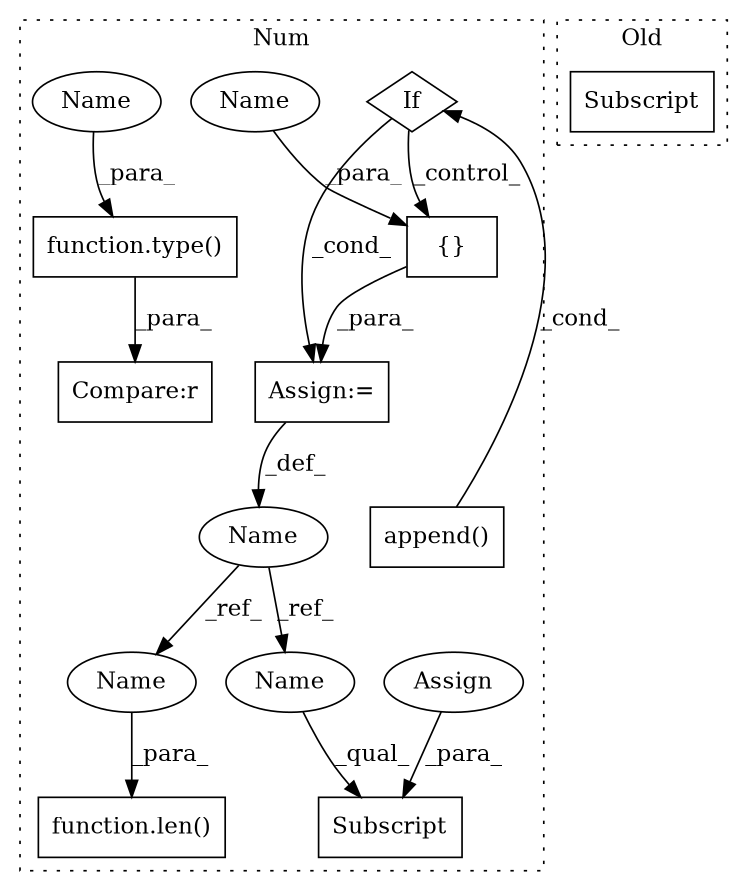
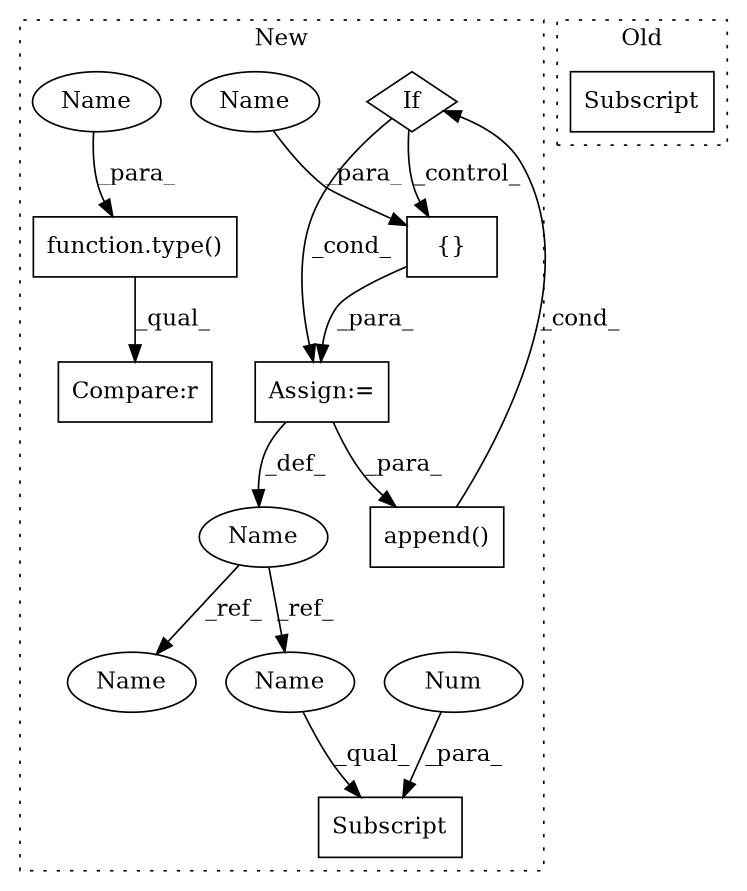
cluster "Num": label "Num" -> "New"
edge "function.type()" -> "Compare:r": label "_para_" -> "_qual_"
edge "Assign:=" -> "append()": added, label "_para_"
node "Assign": label "Assign" -> "Num"
node "function.len()": removed
